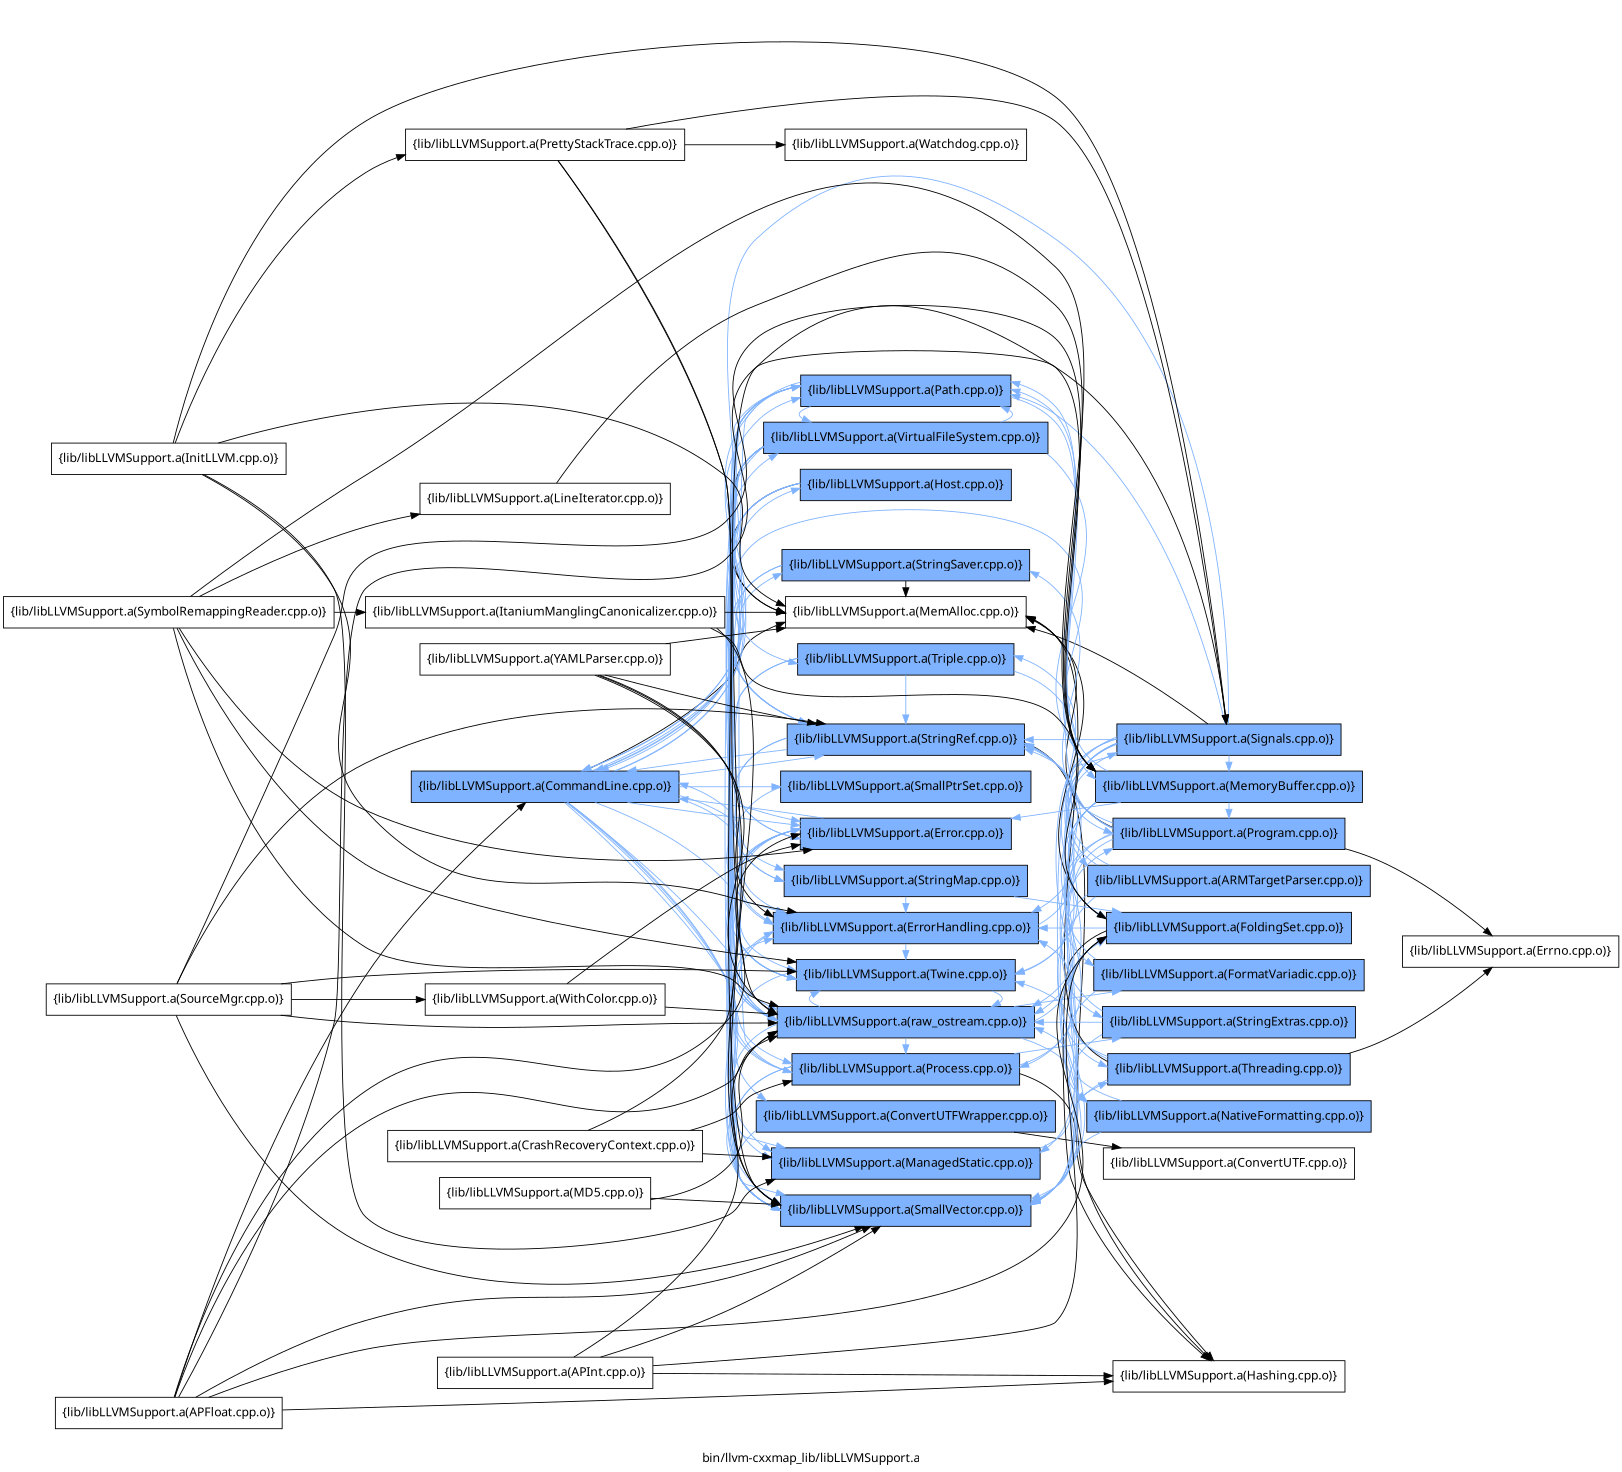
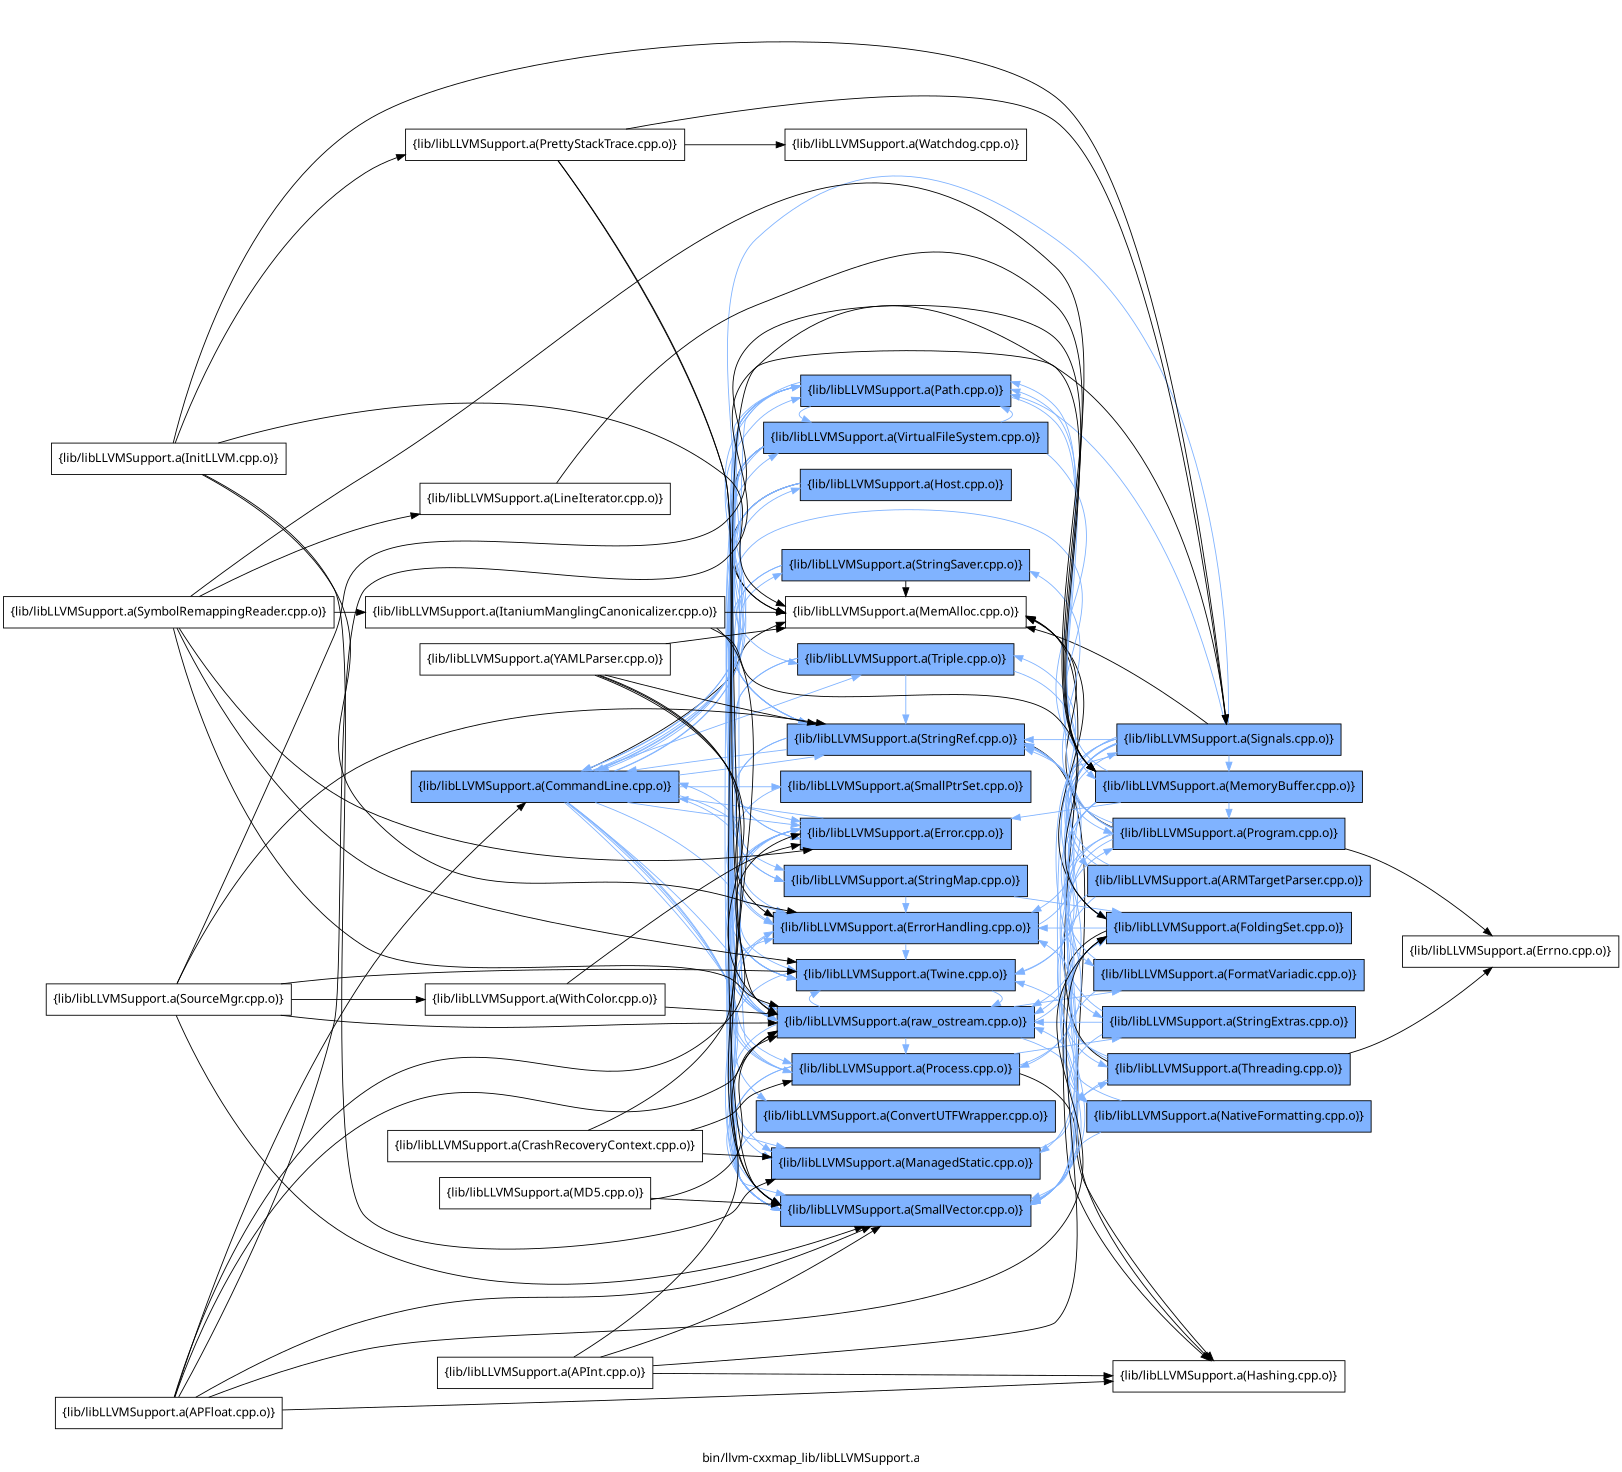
edge "{lib/libLLVMSupport.a(CommandLine.cpp.o)}" -> "{lib/libLLVMSupport.a(Triple.cpp.o)}": added
node "{lib/libLLVMSupport.a(ConvertUTF.cpp.o)}": removed
